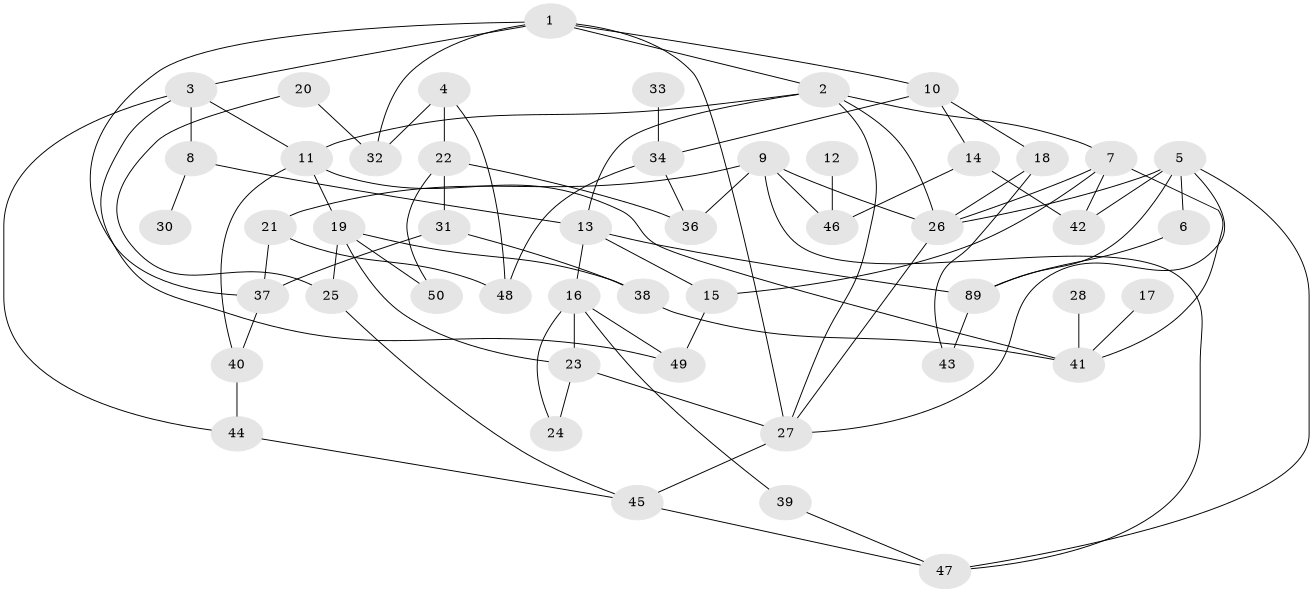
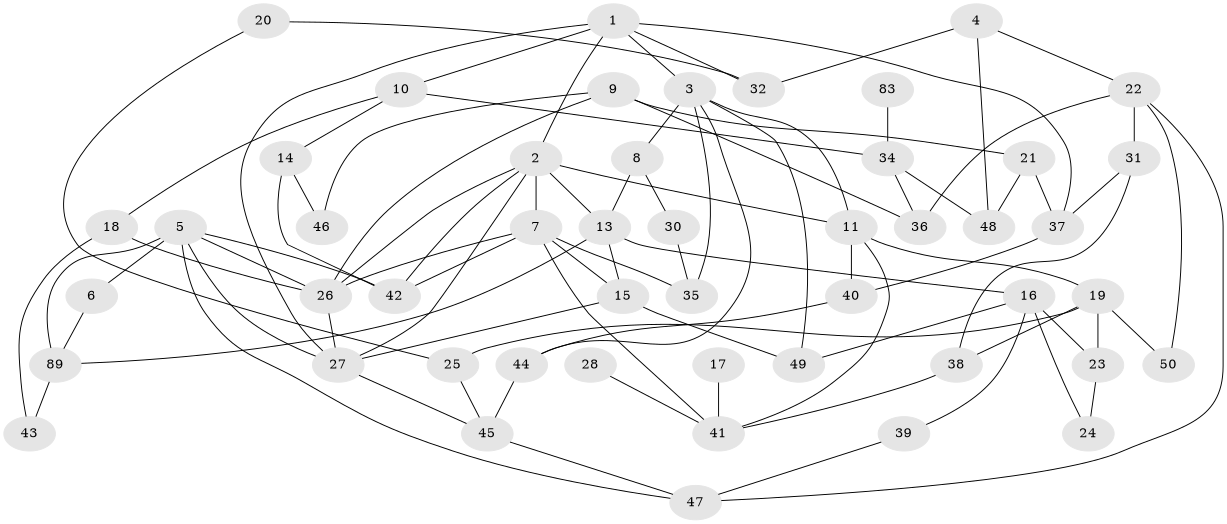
node "33": label "33" -> "83"
node "12": removed
edge "2" -- "42": added
edge "9" -- "47": now "22" -- "47"
node "35": added
edge "23" -- "27": now "15" -- "27"
